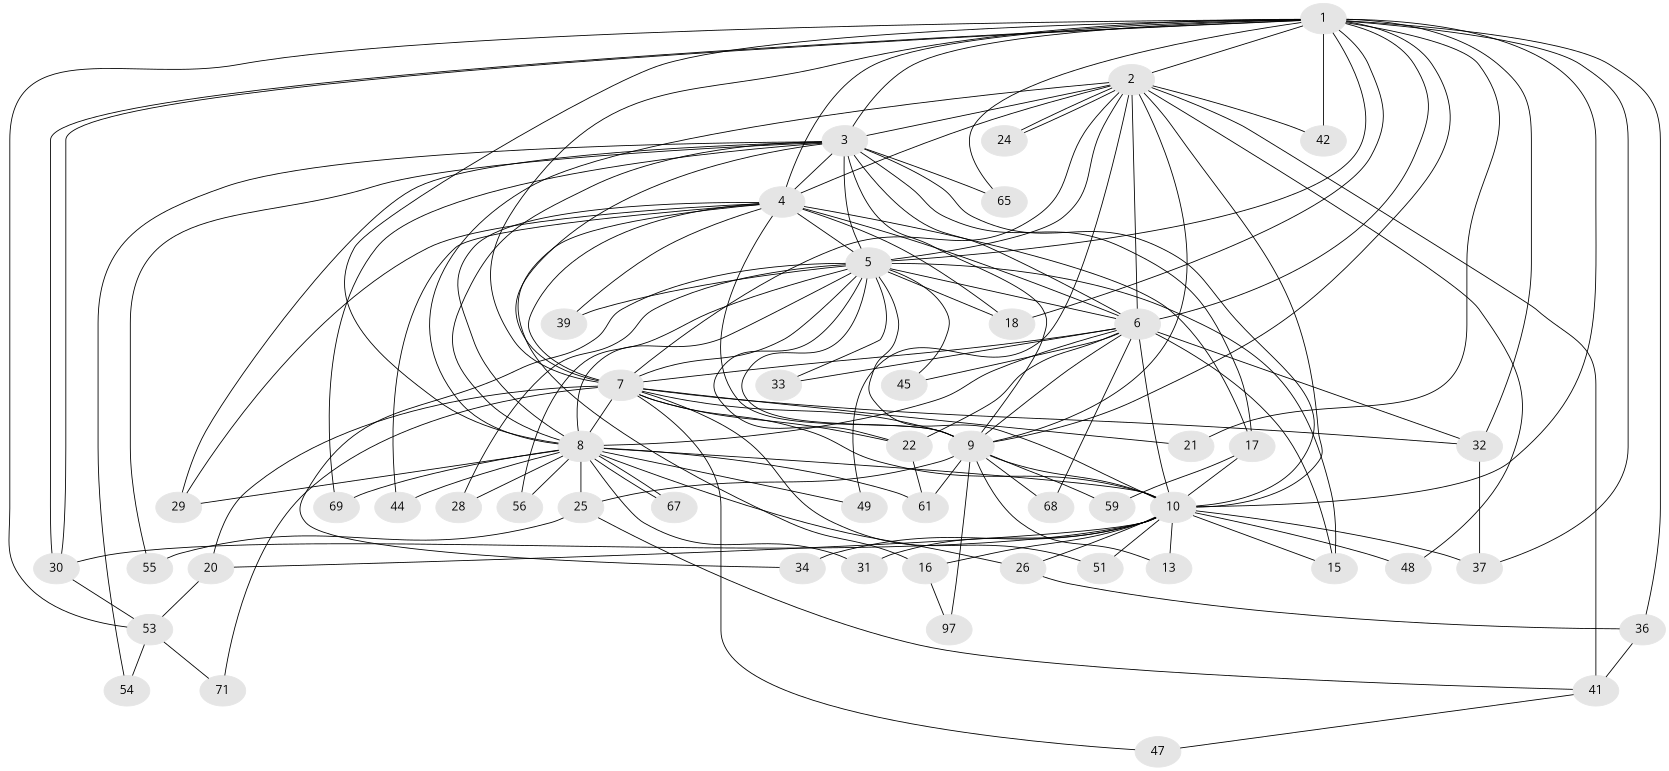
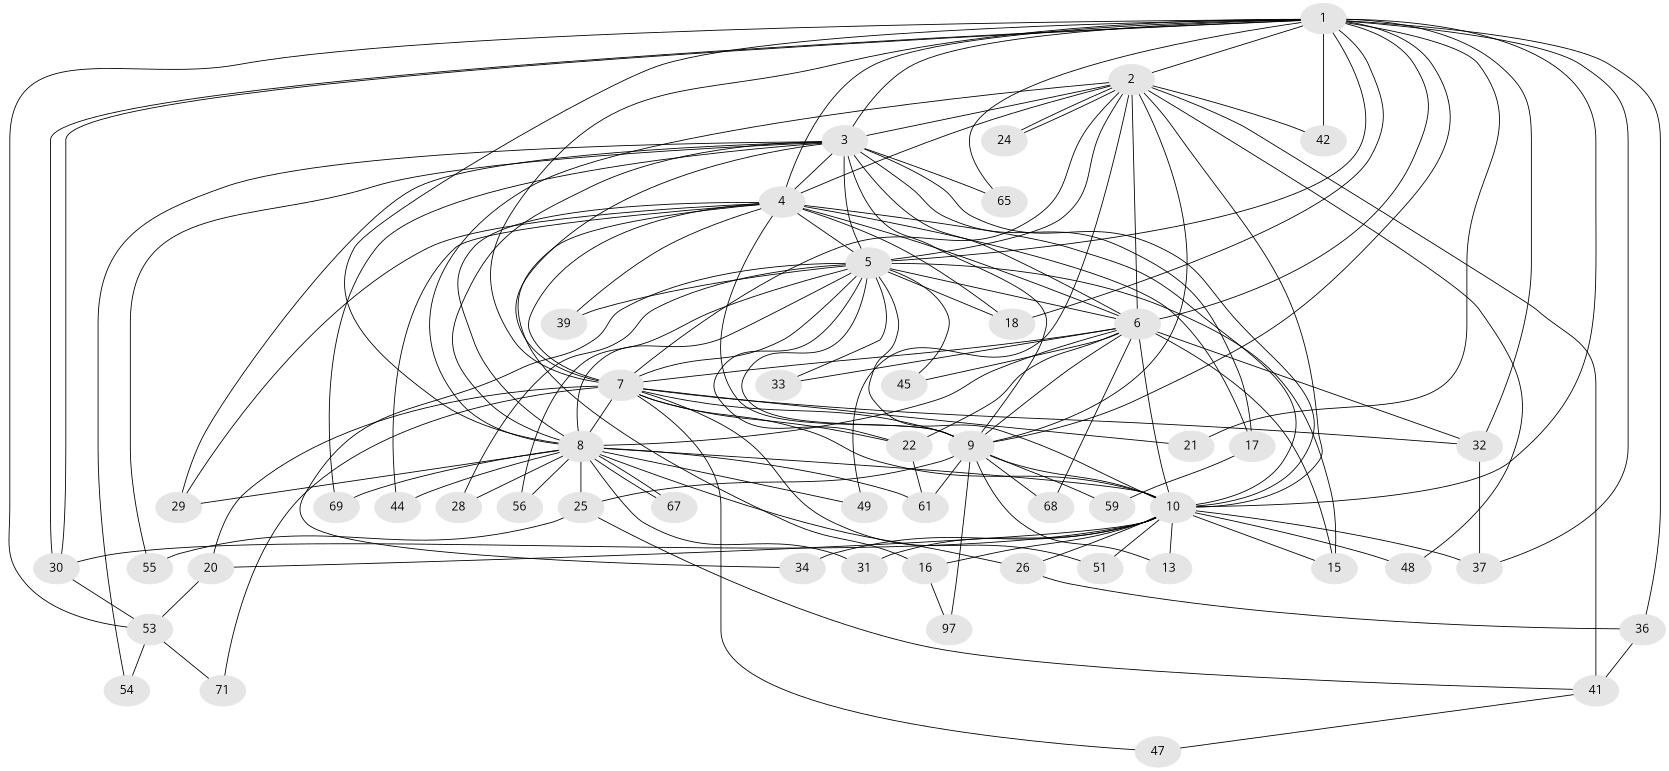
edge "17" -- "10": now "4" -- "10"
